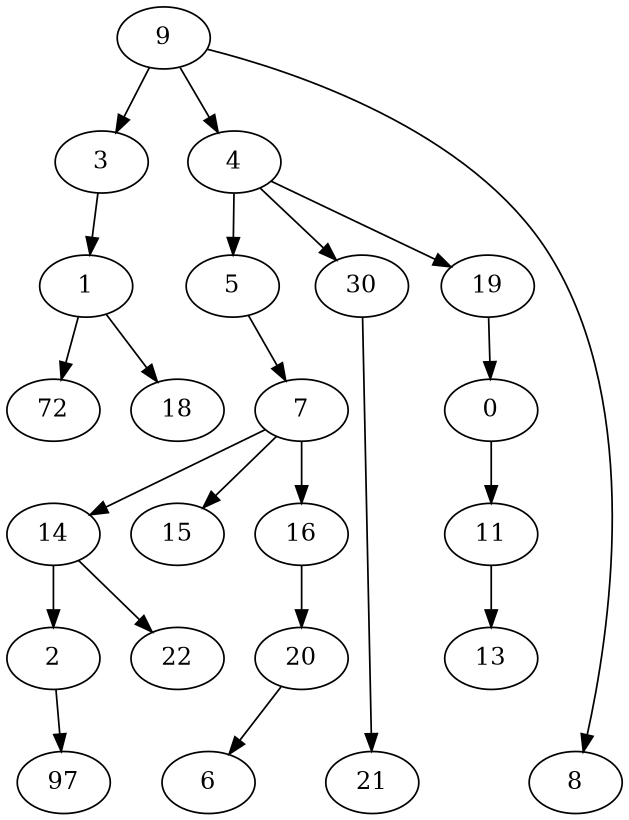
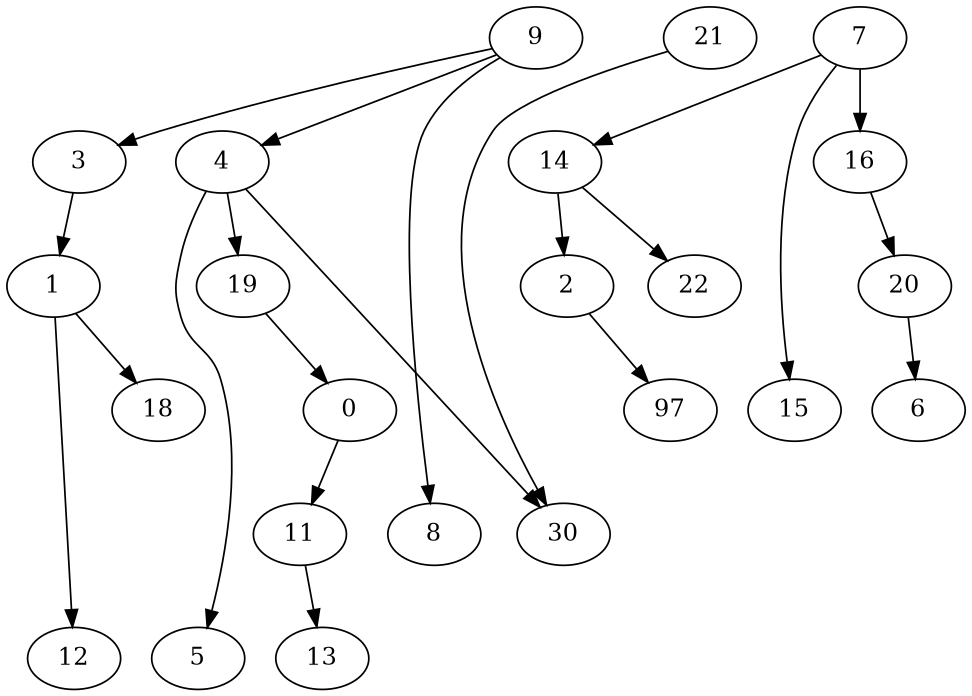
edge "5" -> "7": removed
node "72": label "72" -> "12"
edge "30" -> "21": reversed
